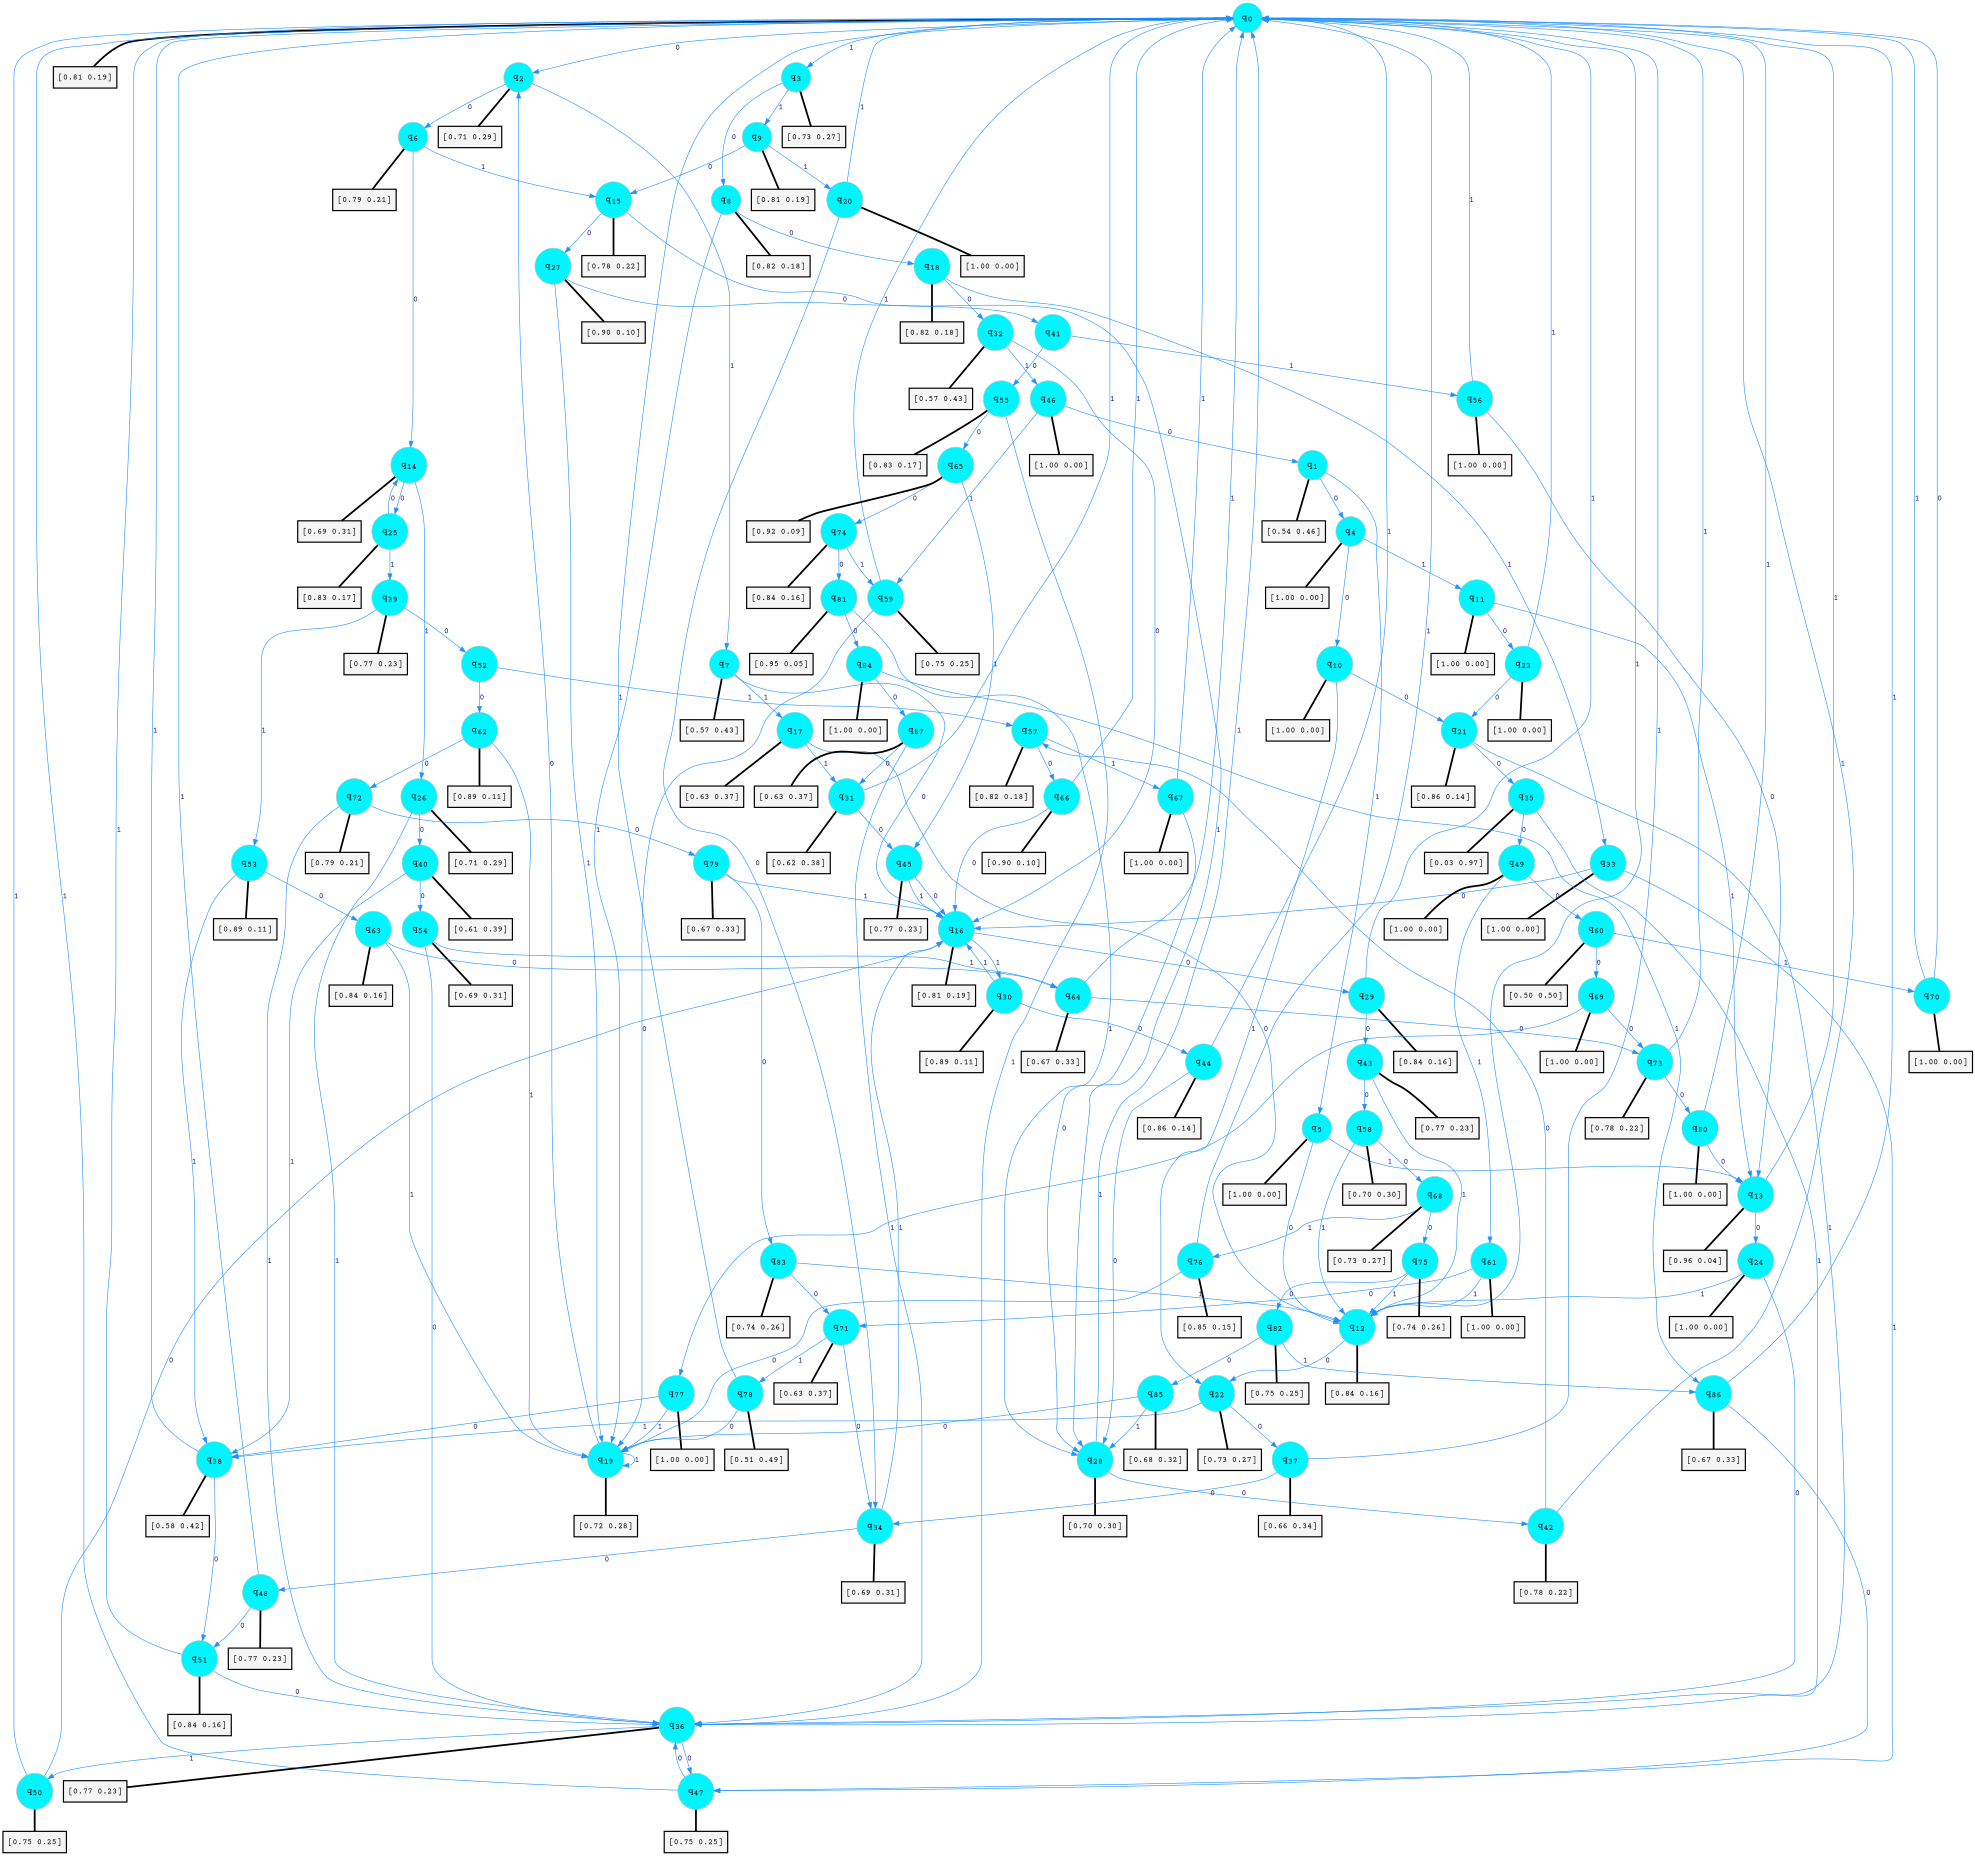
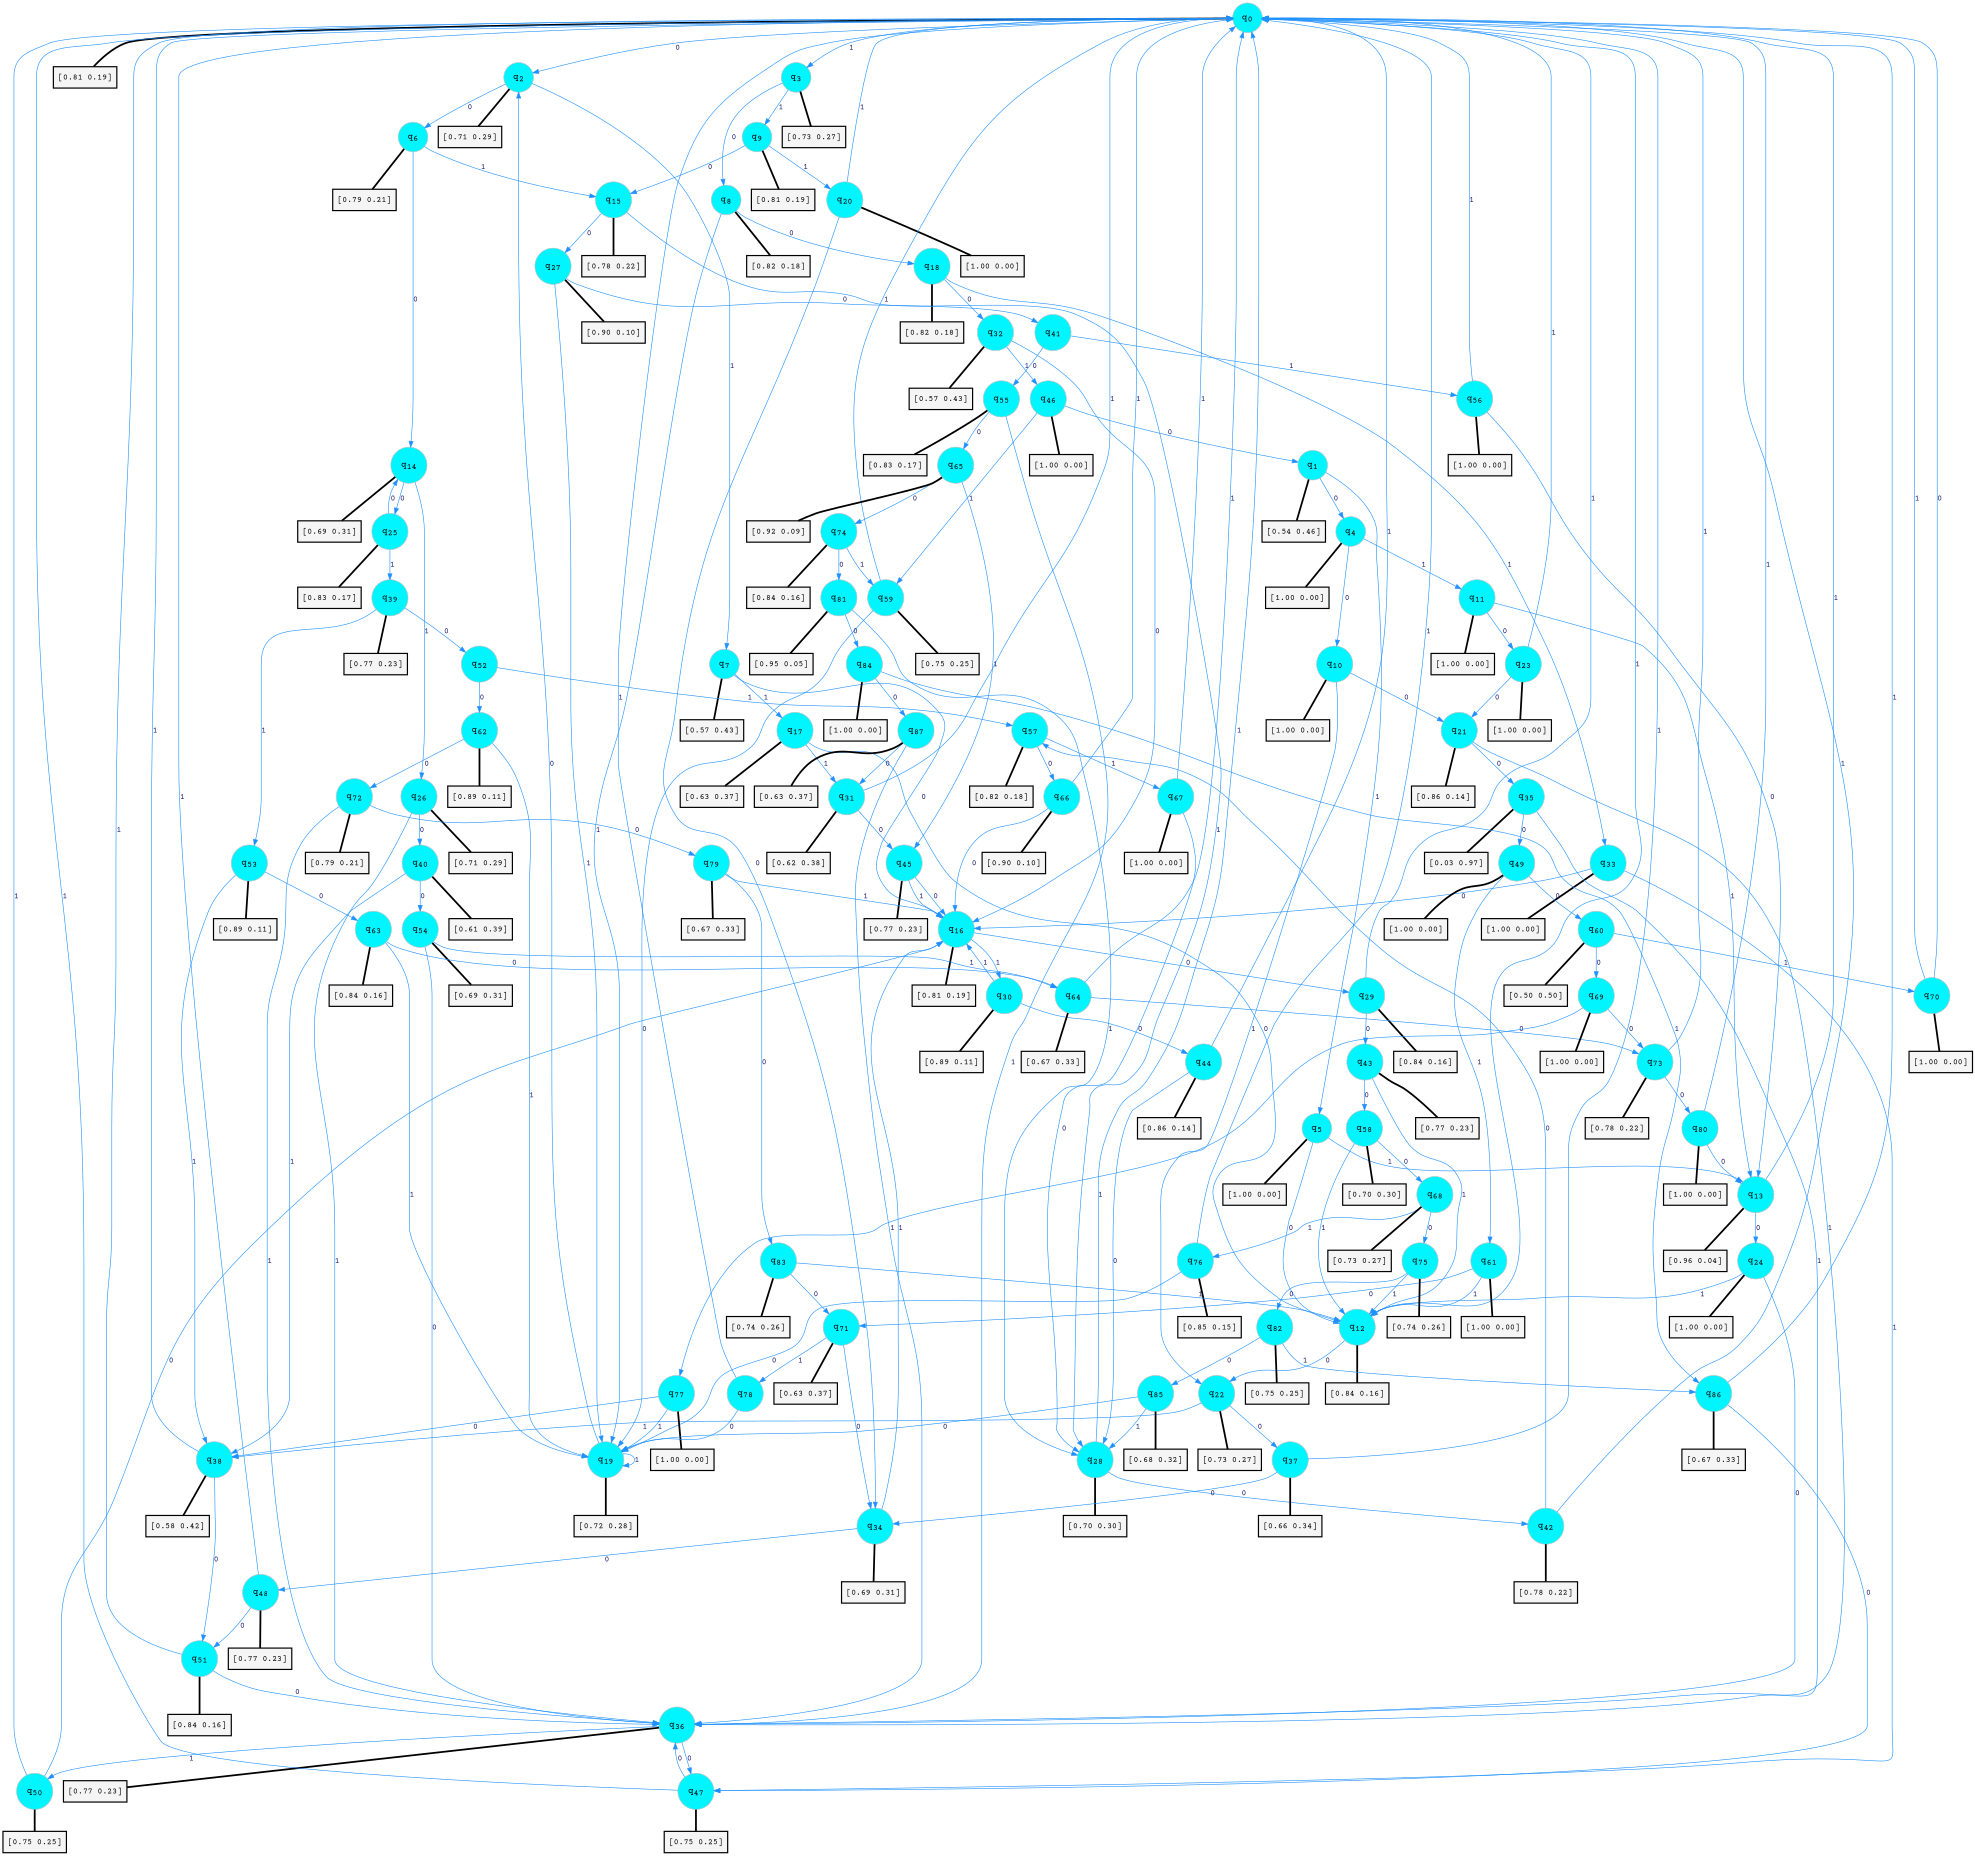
node "[0.51 0.49]": removed
